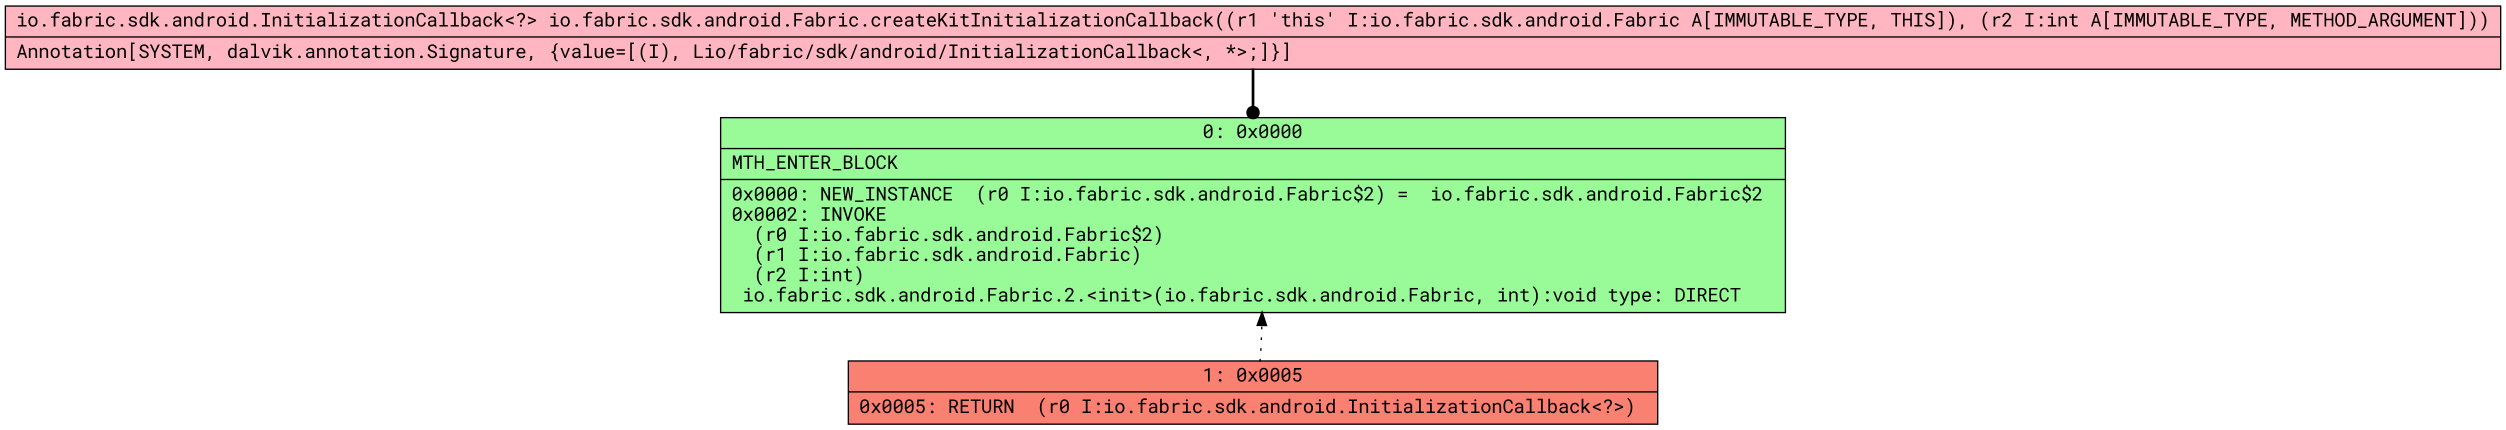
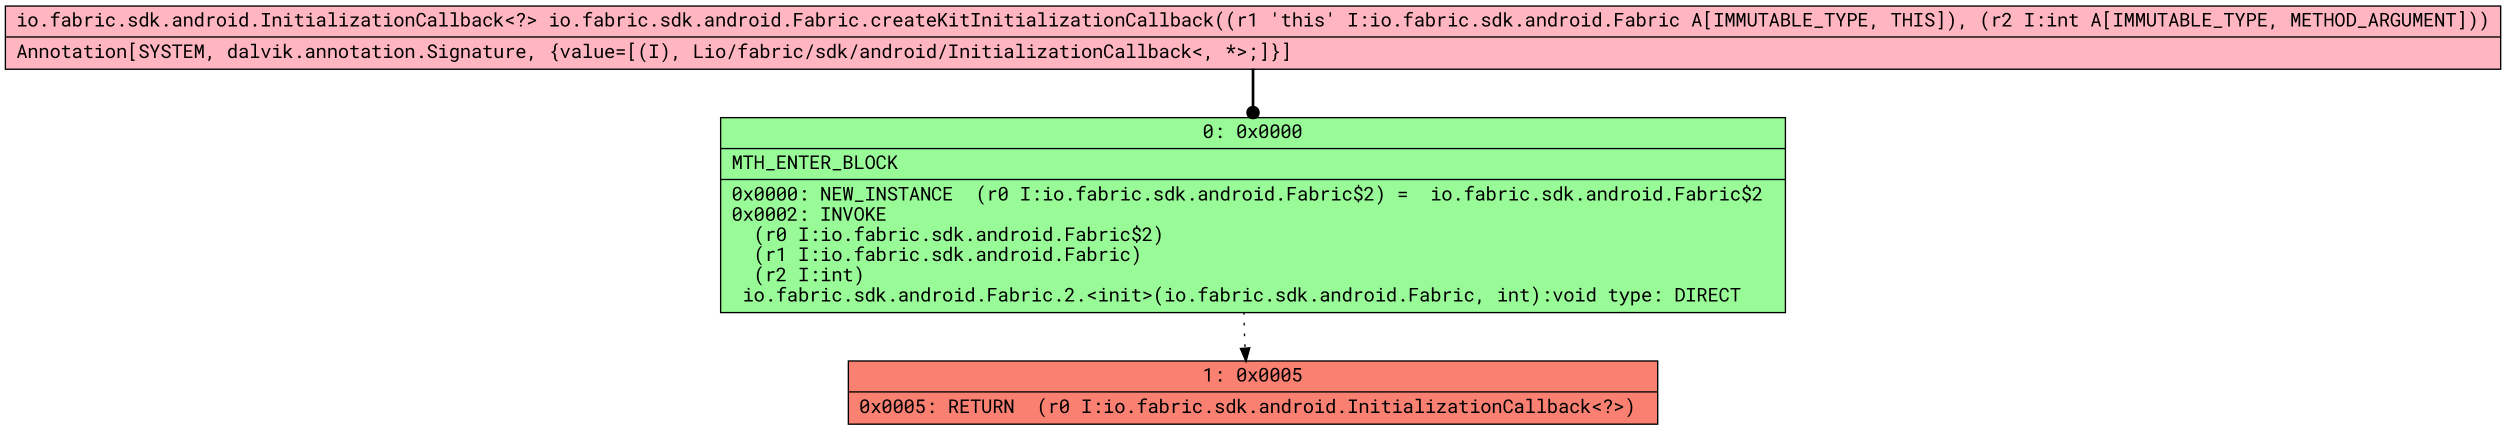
edge "1: 0x0005" -> "0: 0x0000": reversed
